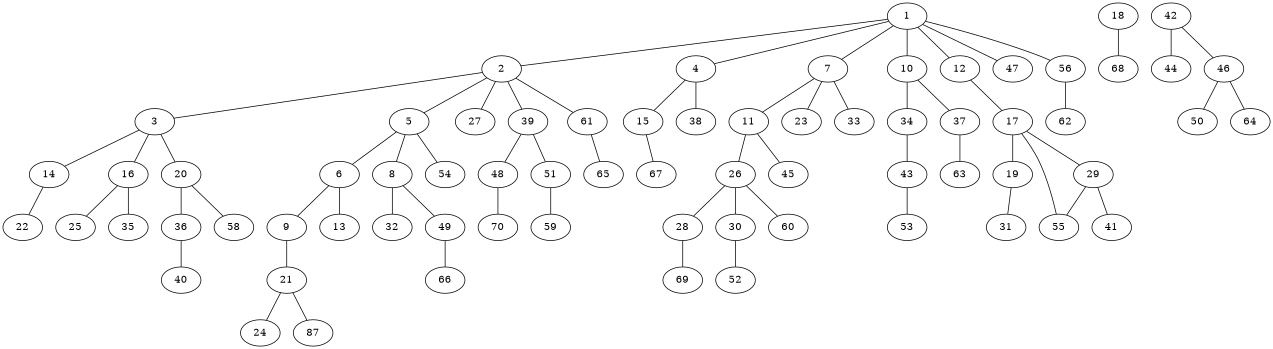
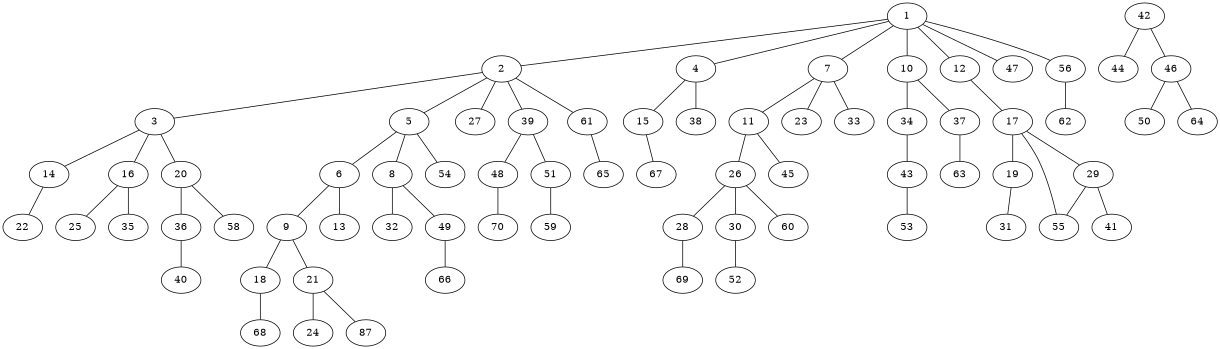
edge "9" -- "18": added
